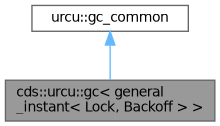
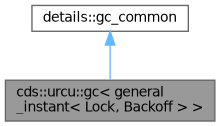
node "urcu::gc_common": label "urcu::gc_common" -> "details::gc_common"
